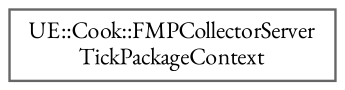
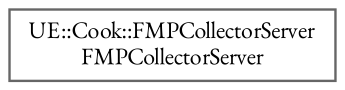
node "UE::Cook::FMPCollectorServer TickPackageContext": label "UE::Cook::FMPCollectorServer TickPackageContext" -> "UE::Cook::FMPCollectorServer FMPCollectorServer"
